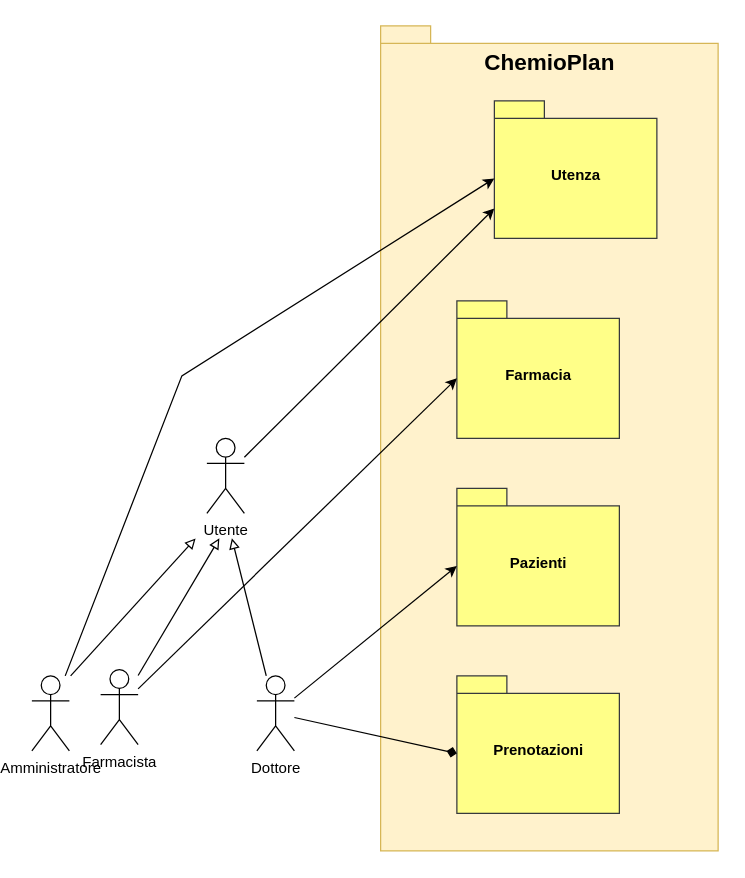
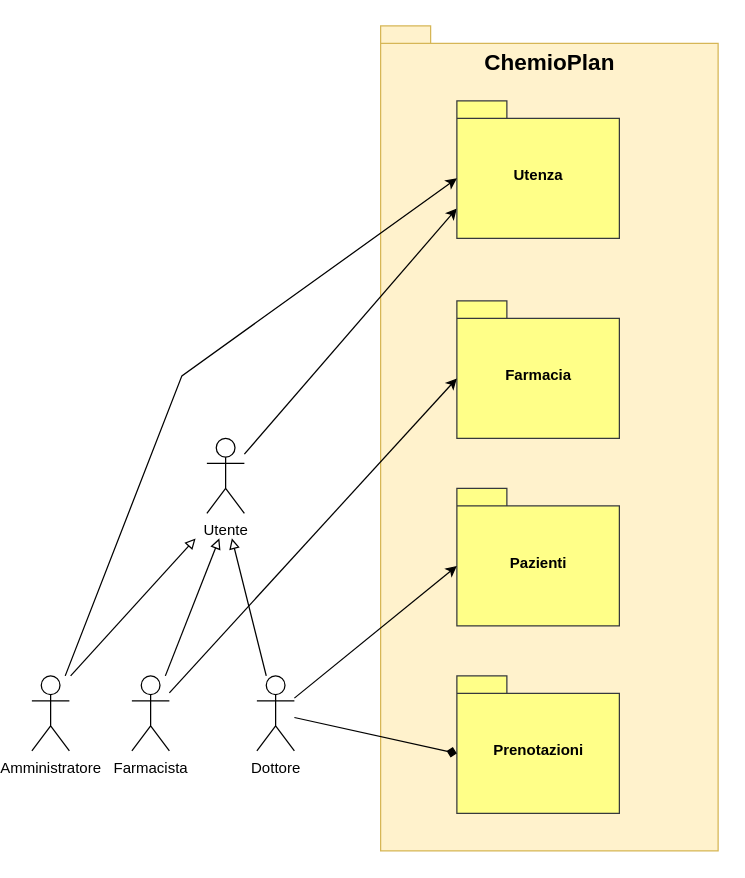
node "Utenza": moved (576, 169) -> (538, 169)
node "Farmacista": moved (119, 707) -> (151, 713)
